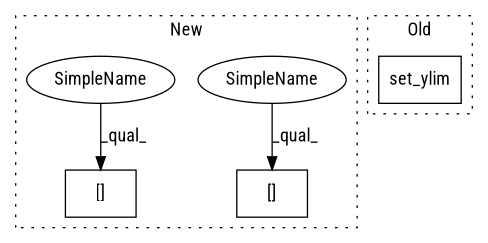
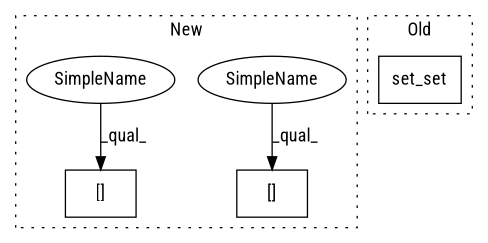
node "set_ylim": label "set_ylim" -> "set_set"
